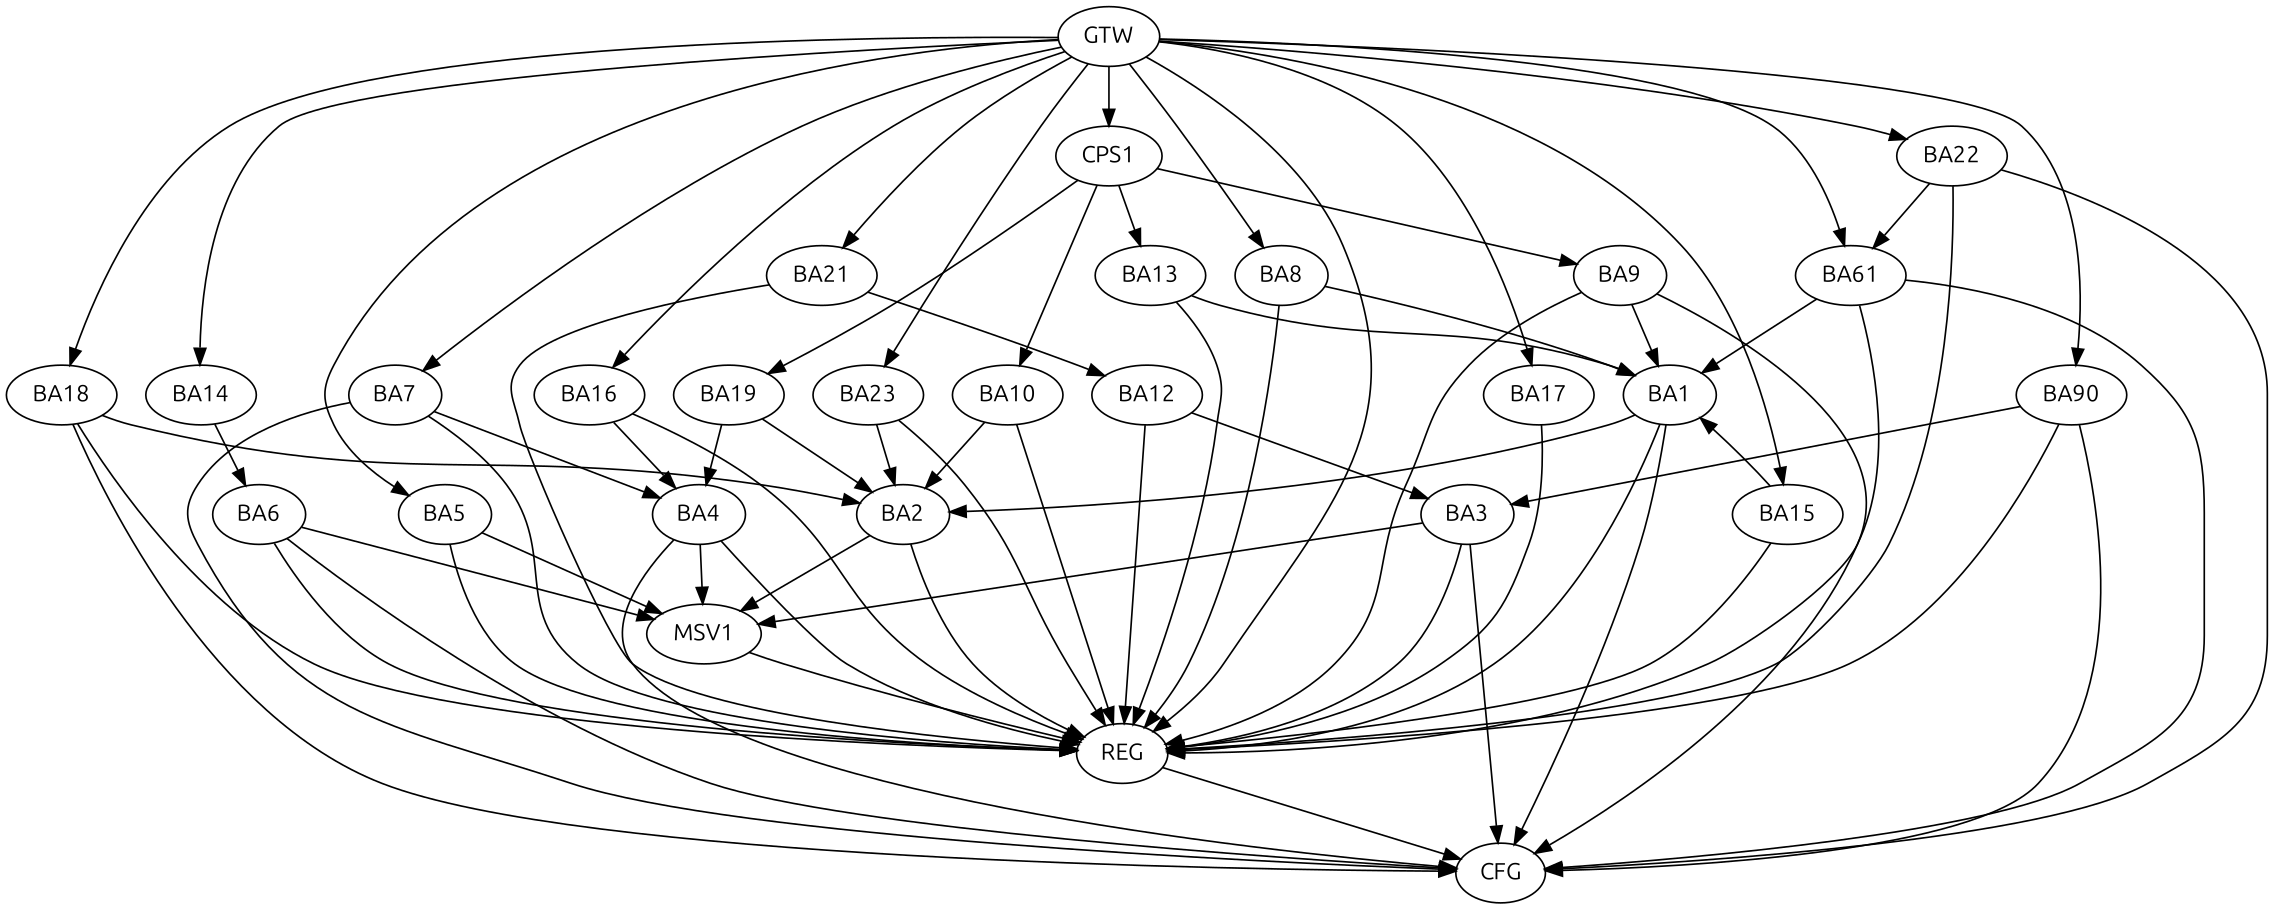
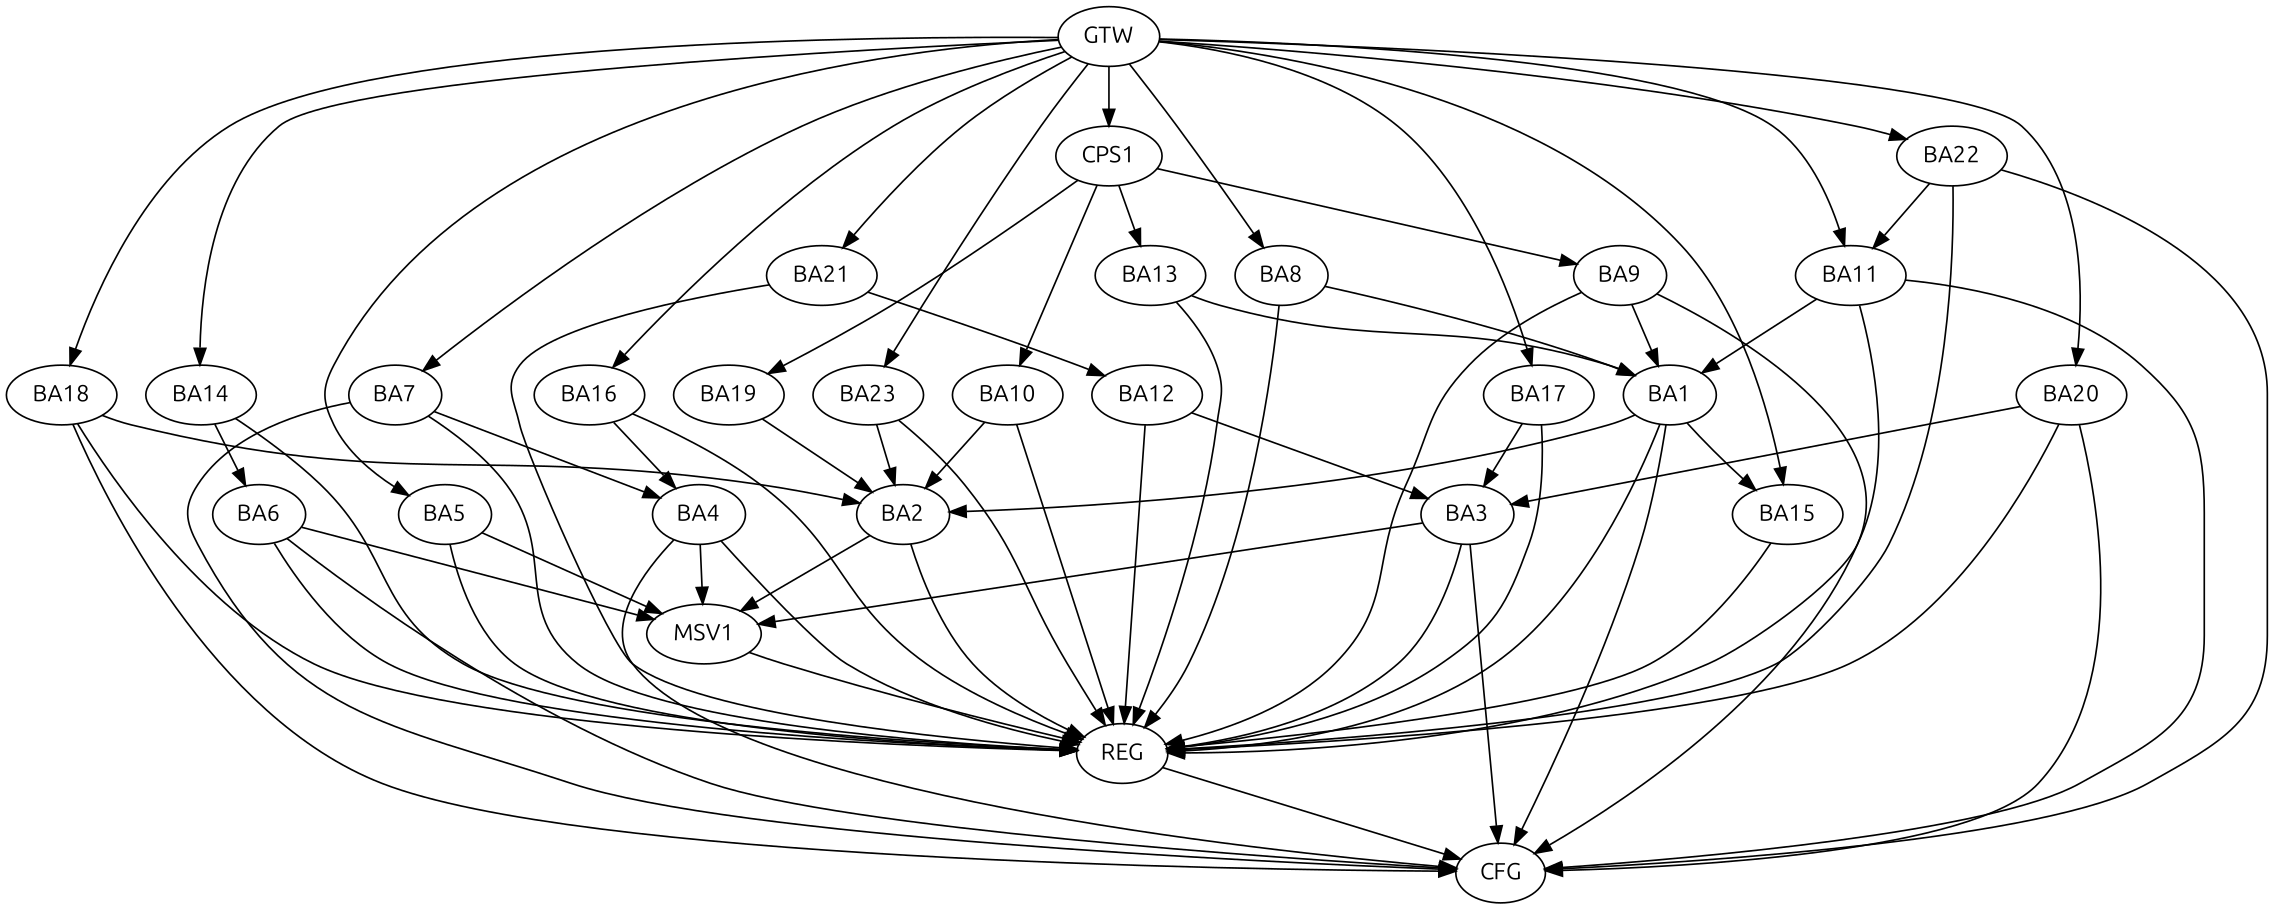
node "BA61": label "BA61" -> "BA11"
edge "GTW" -> "REG": now "BA14" -> "REG"
node "BA90": label "BA90" -> "BA20"
edge "BA17" -> "BA3": added
edge "BA19" -> "BA4": removed
edge "BA15" -> "BA1": reversed
